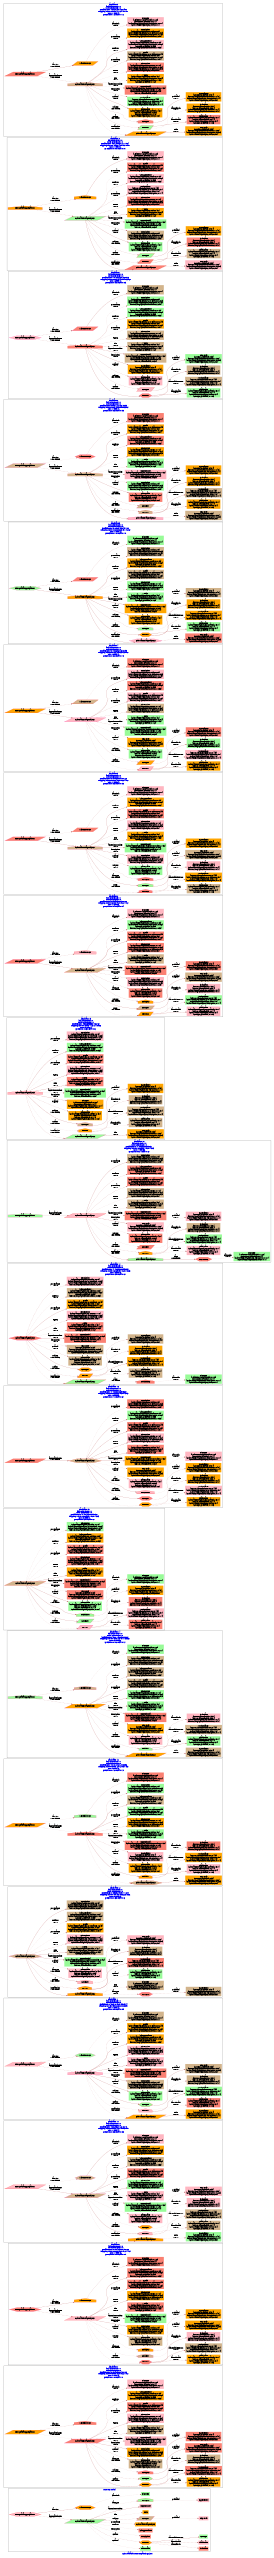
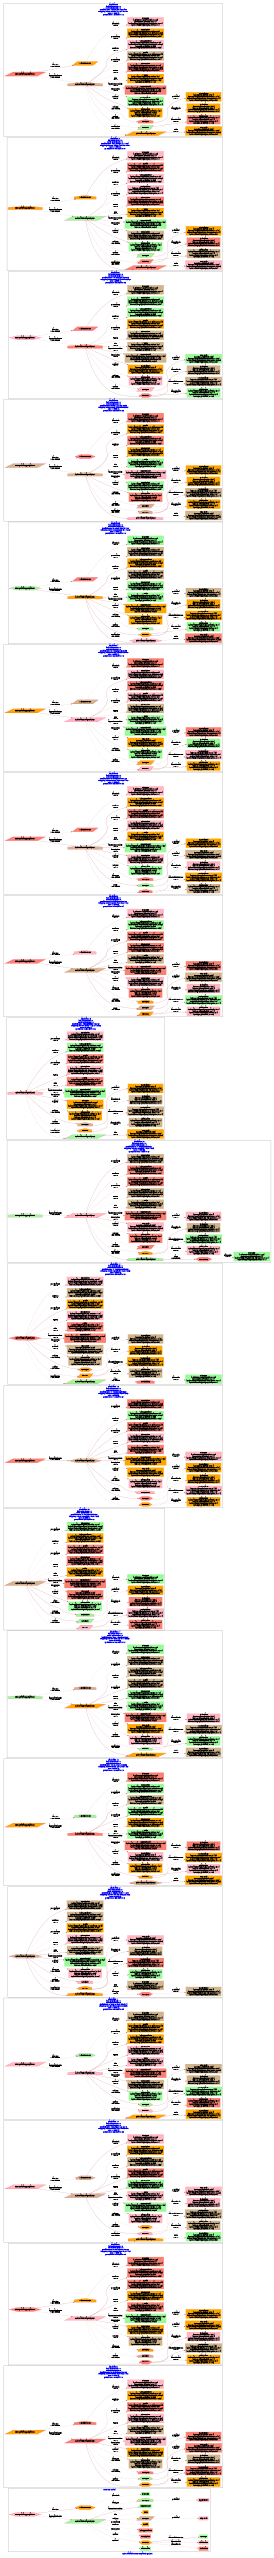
node "Accession_id": fillcolor lightpink -> palegreen
node "CulturalHeritageObject": label "CulturalHeritageObject" -> "Credit"
